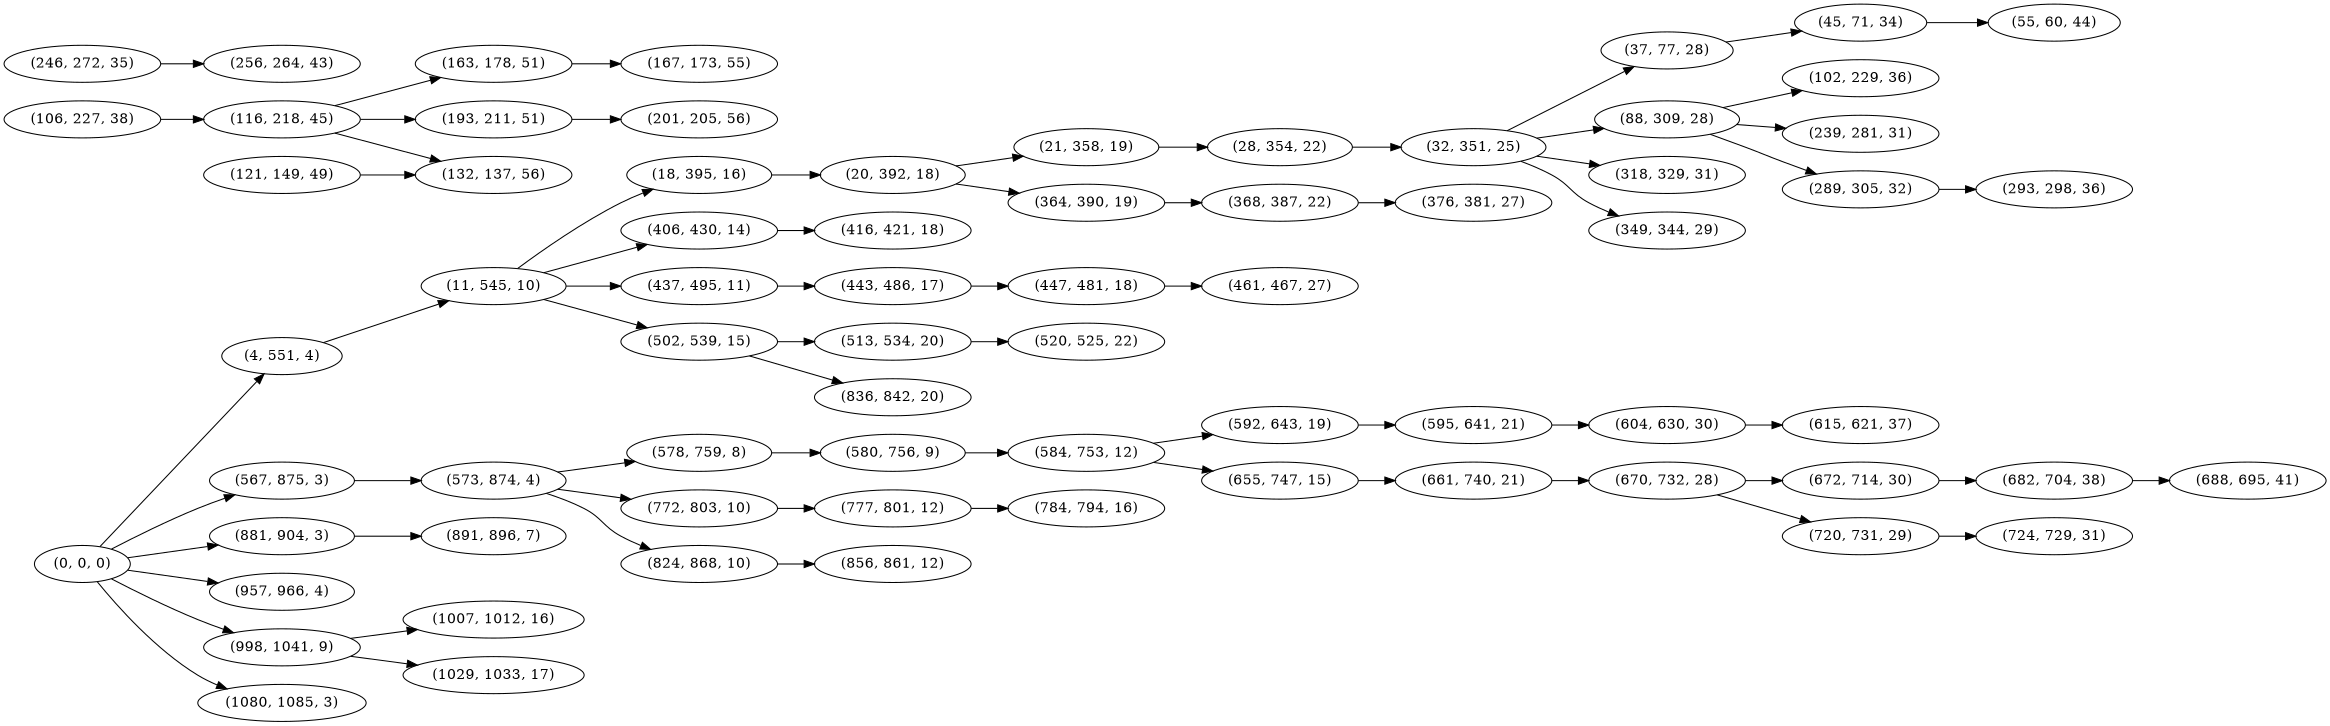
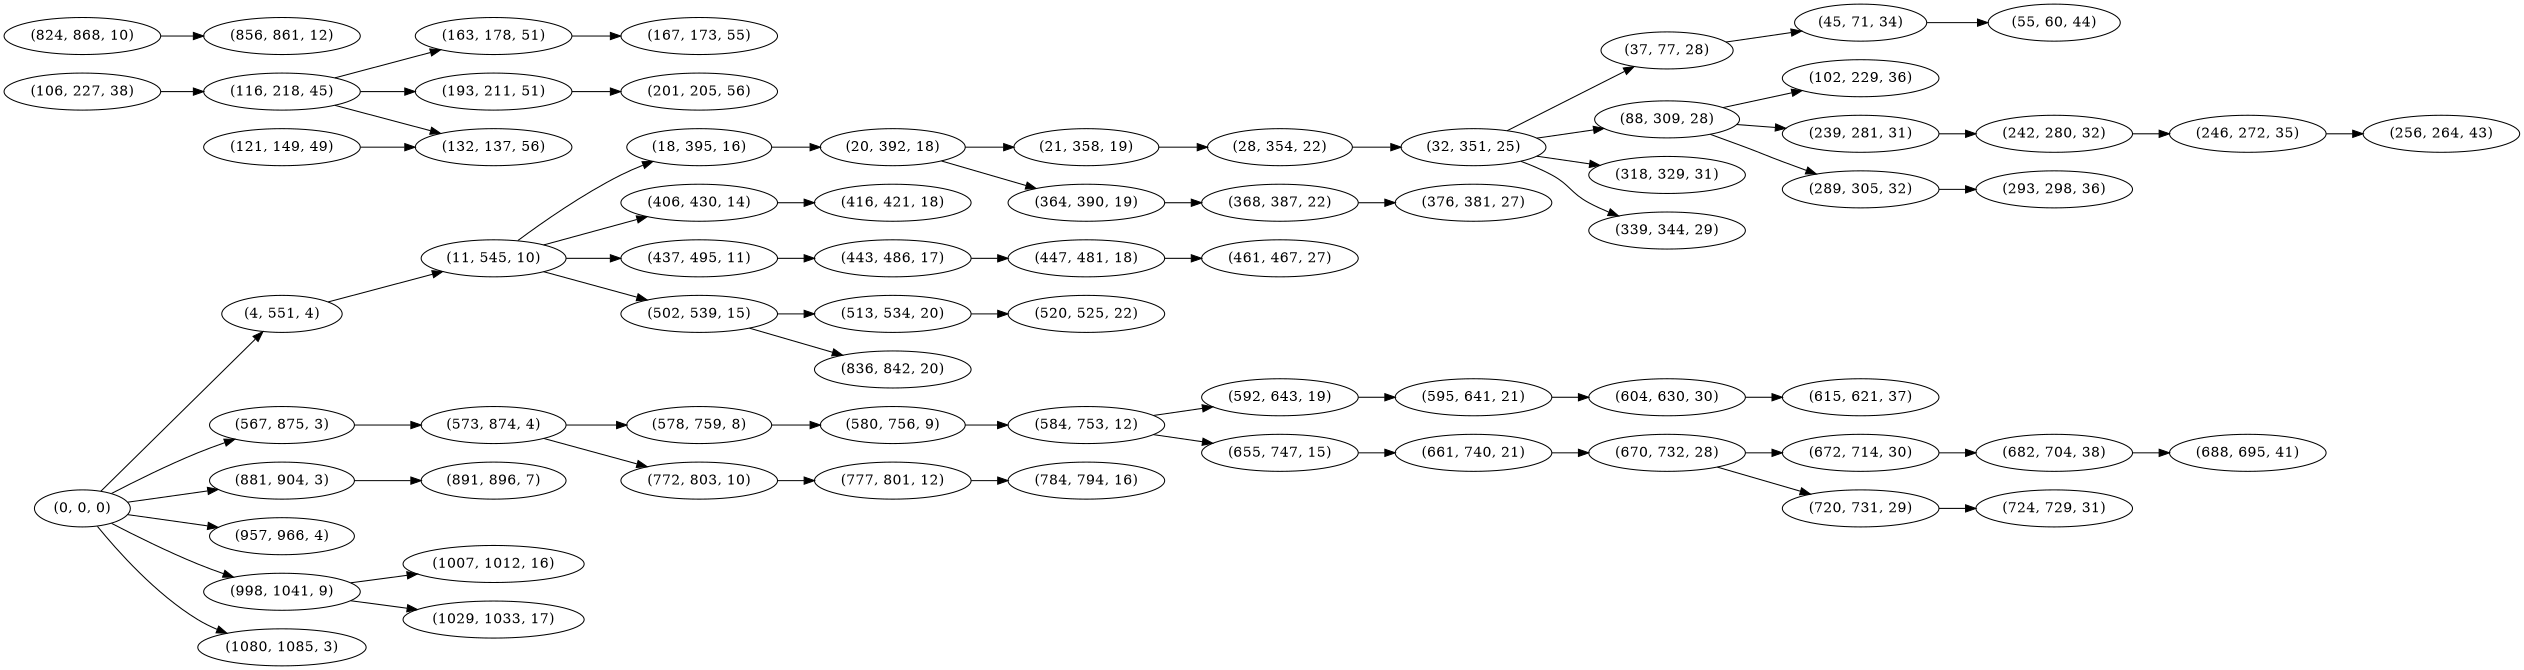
node "(242, 280, 32)": added
node "(349, 344, 29)": label "(349, 344, 29)" -> "(339, 344, 29)"
edge "(573, 874, 4)" -> "(824, 868, 10)": removed
